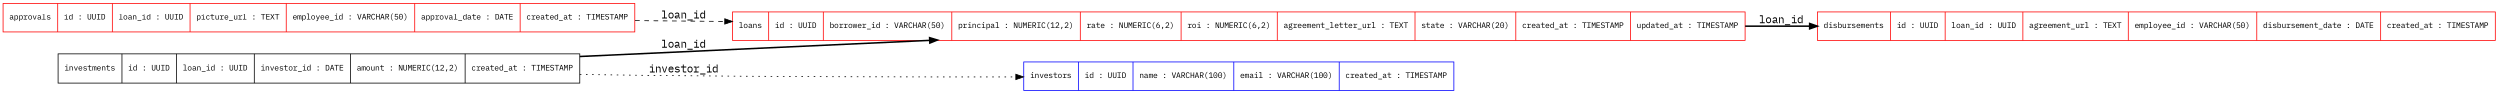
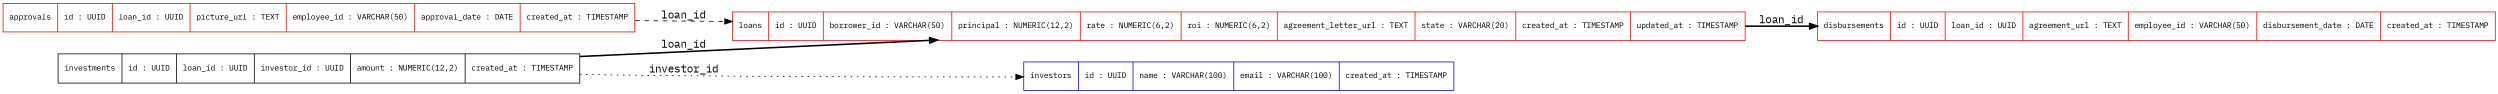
node "investments": text "investor_id : DATE" -> "investor_id : UUID"
